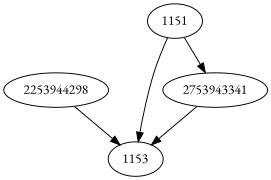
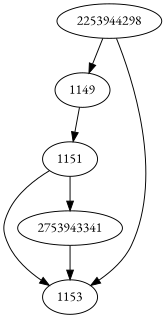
node "1149": added
